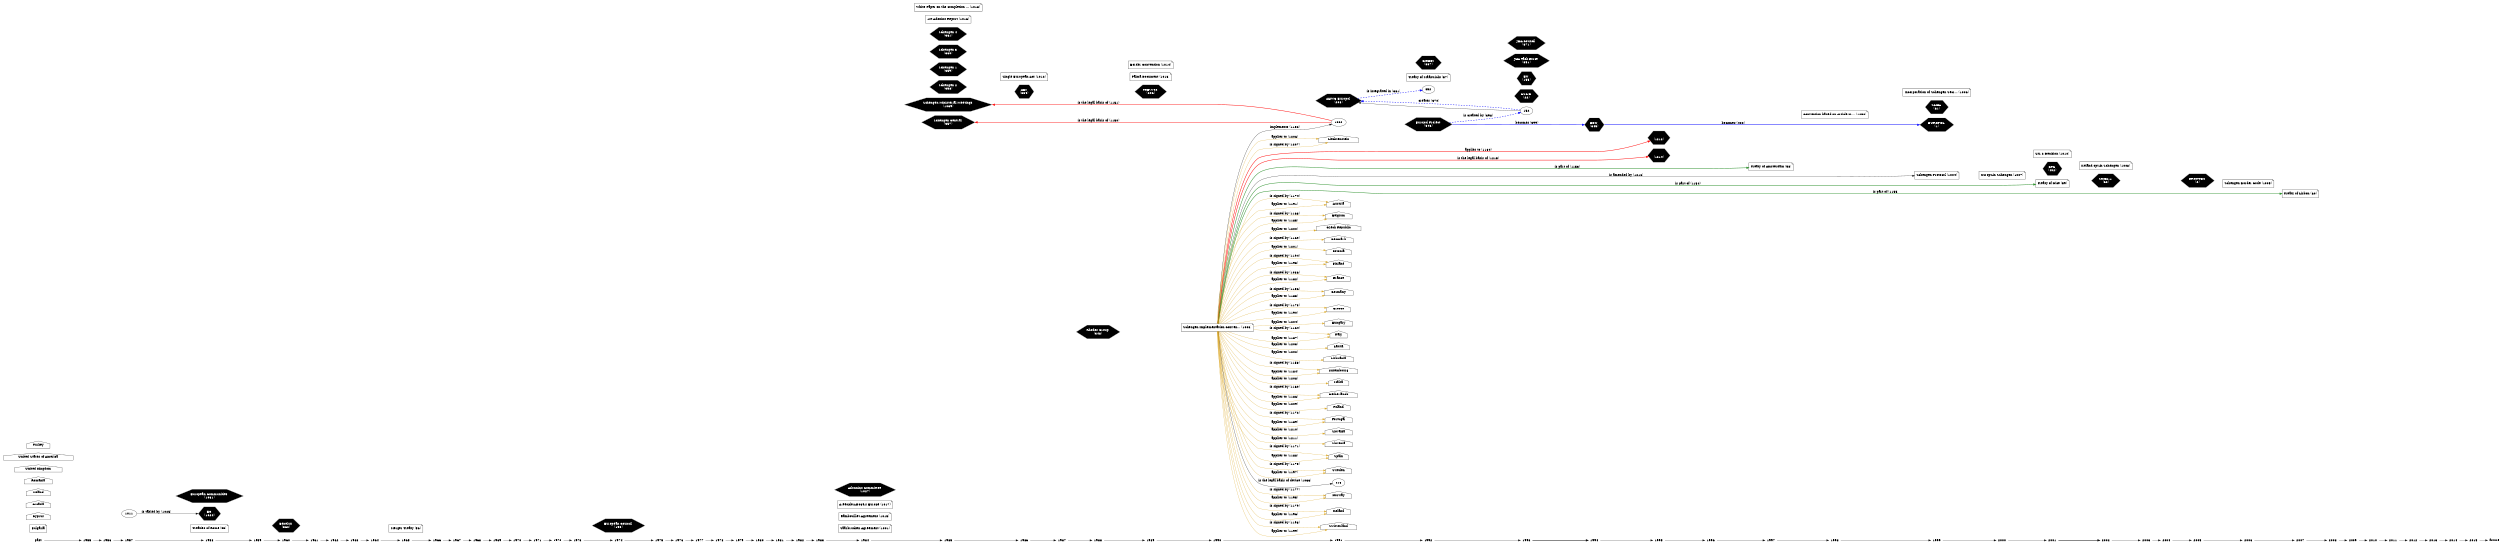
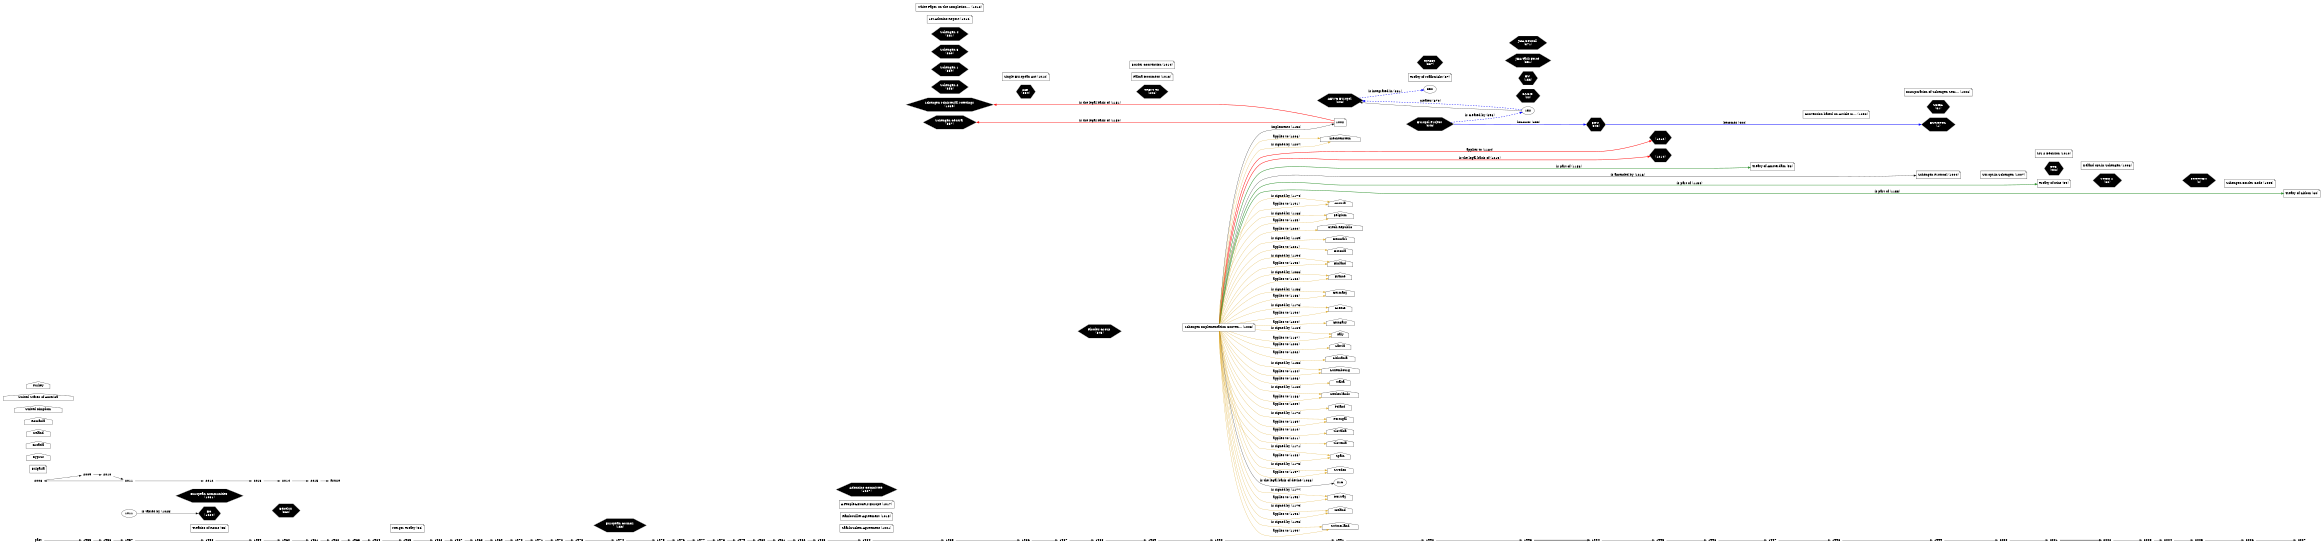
node "1002": shape ellipse -> note
edge "2007" -> "2008": now "2011" -> "2008"
